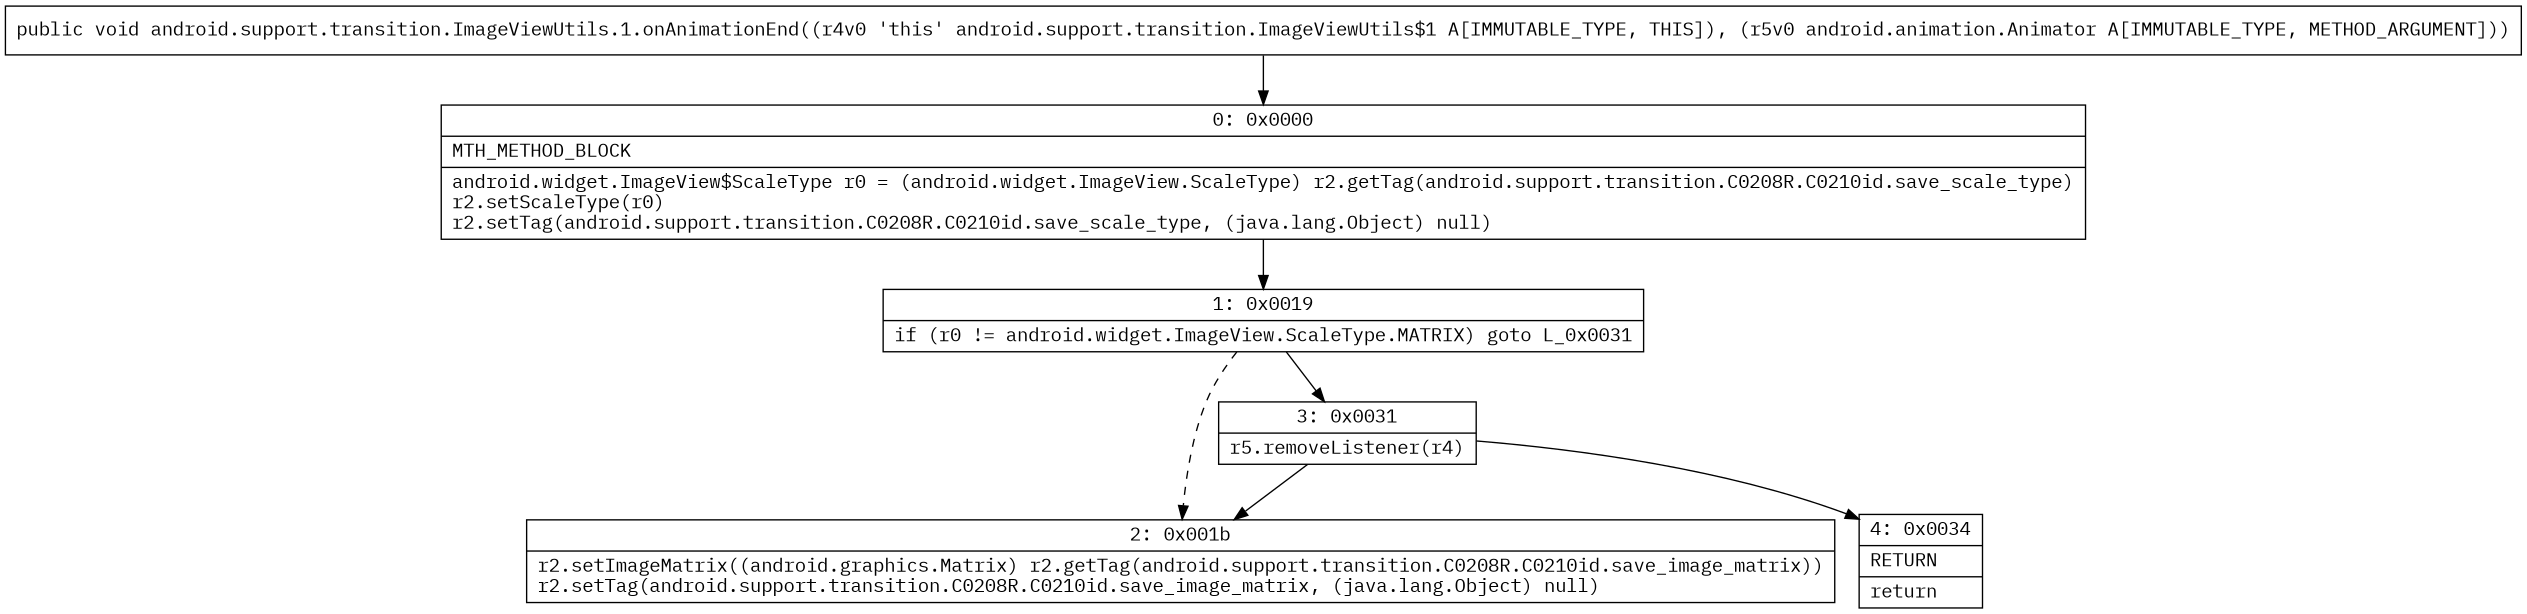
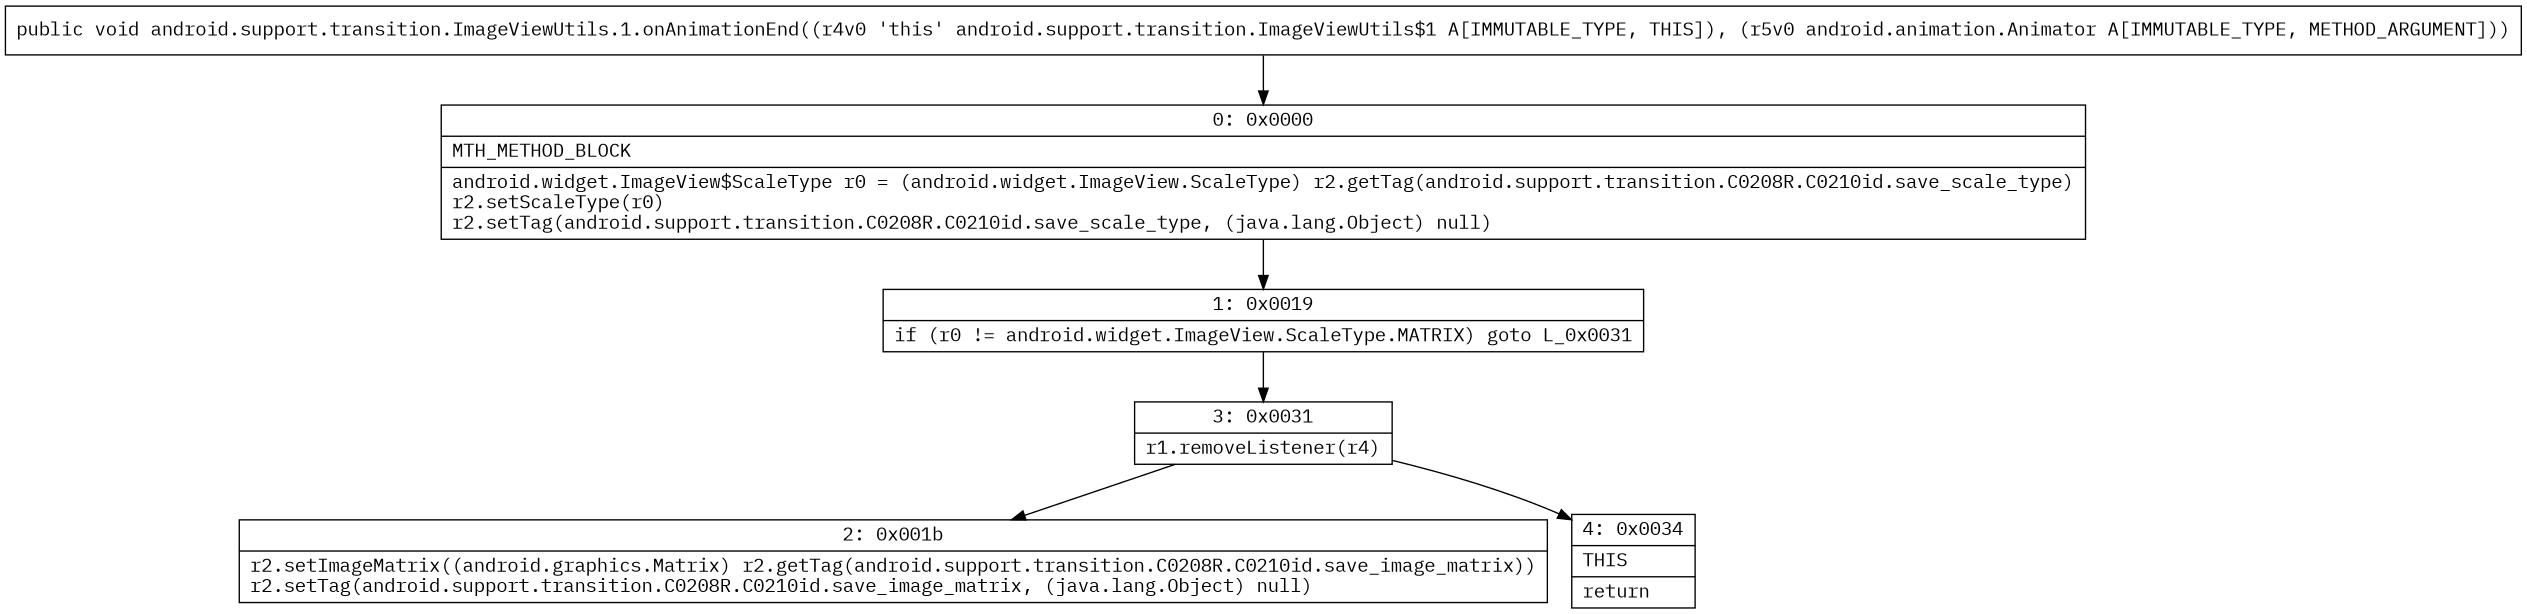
edge "1: 0x0019" -> "2: 0x001b": removed
node "3: 0x0031": text "r5.removeListener(r4)" -> "r1.removeListener(r4)"
node "4: 0x0034": text "RETURN" -> "THIS"
